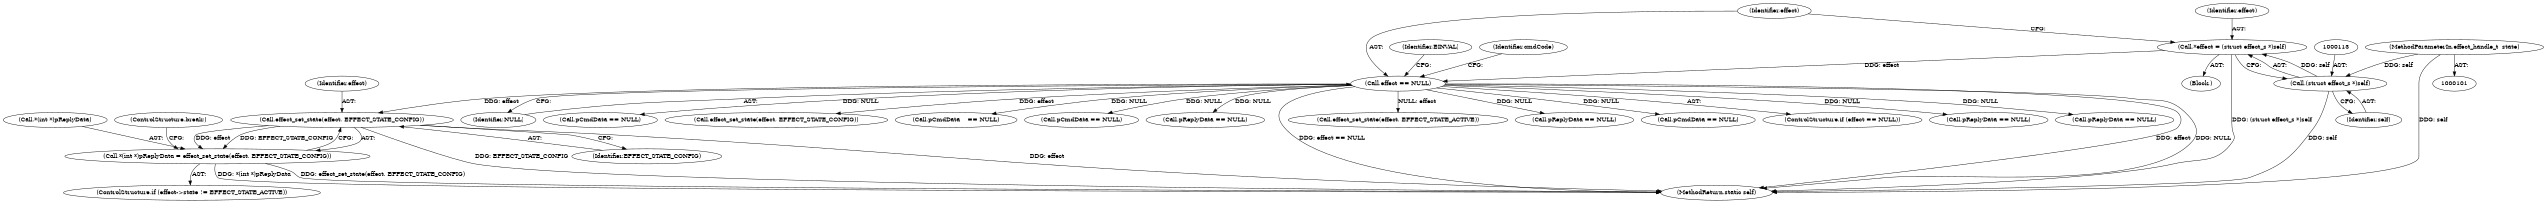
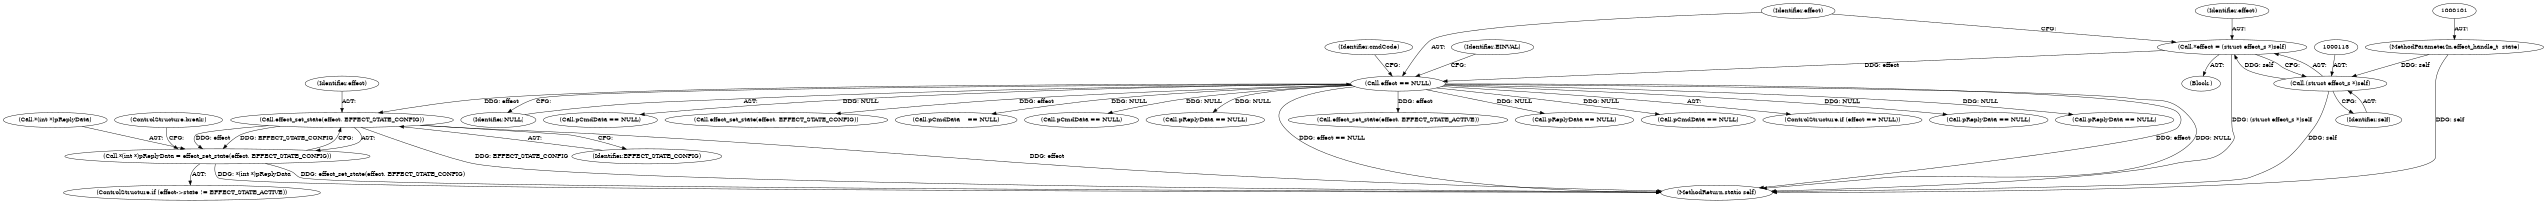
edge "(MethodParameterIn,effect_handle_t  state)" -> "1000101": reversed
edge "(Call,effect == NULL)" -> "(Call,effect_set_state(effect, EFFECT_STATE_ACTIVE))": label "NULL: effect" -> "DDG: effect"
